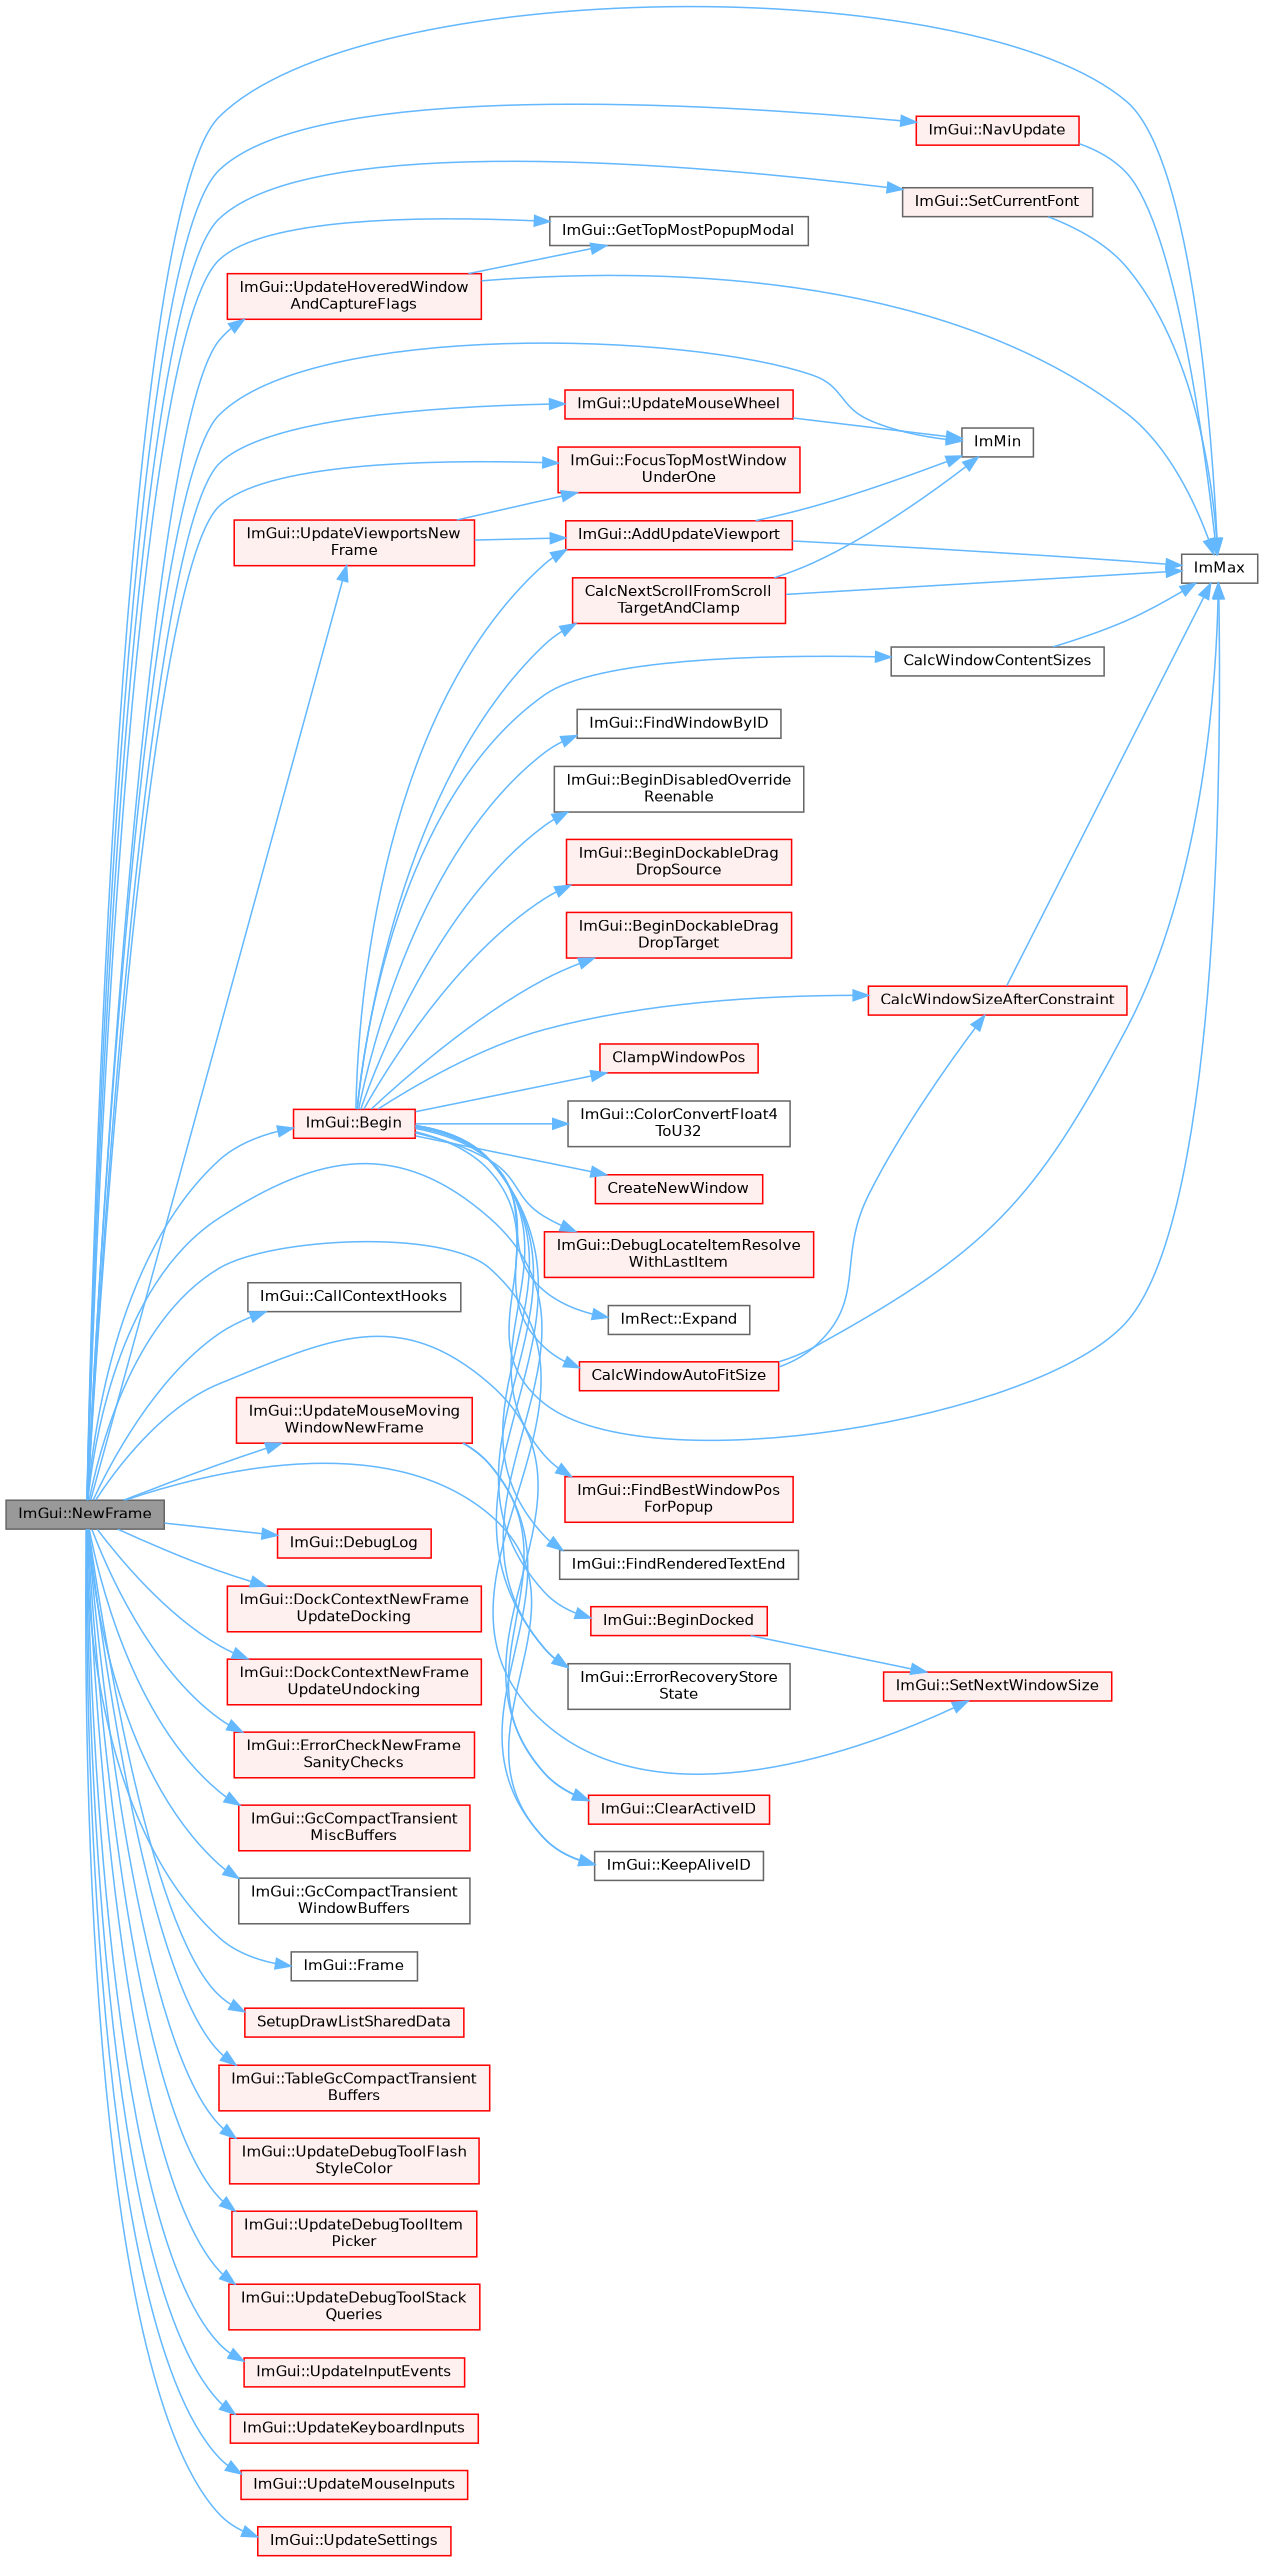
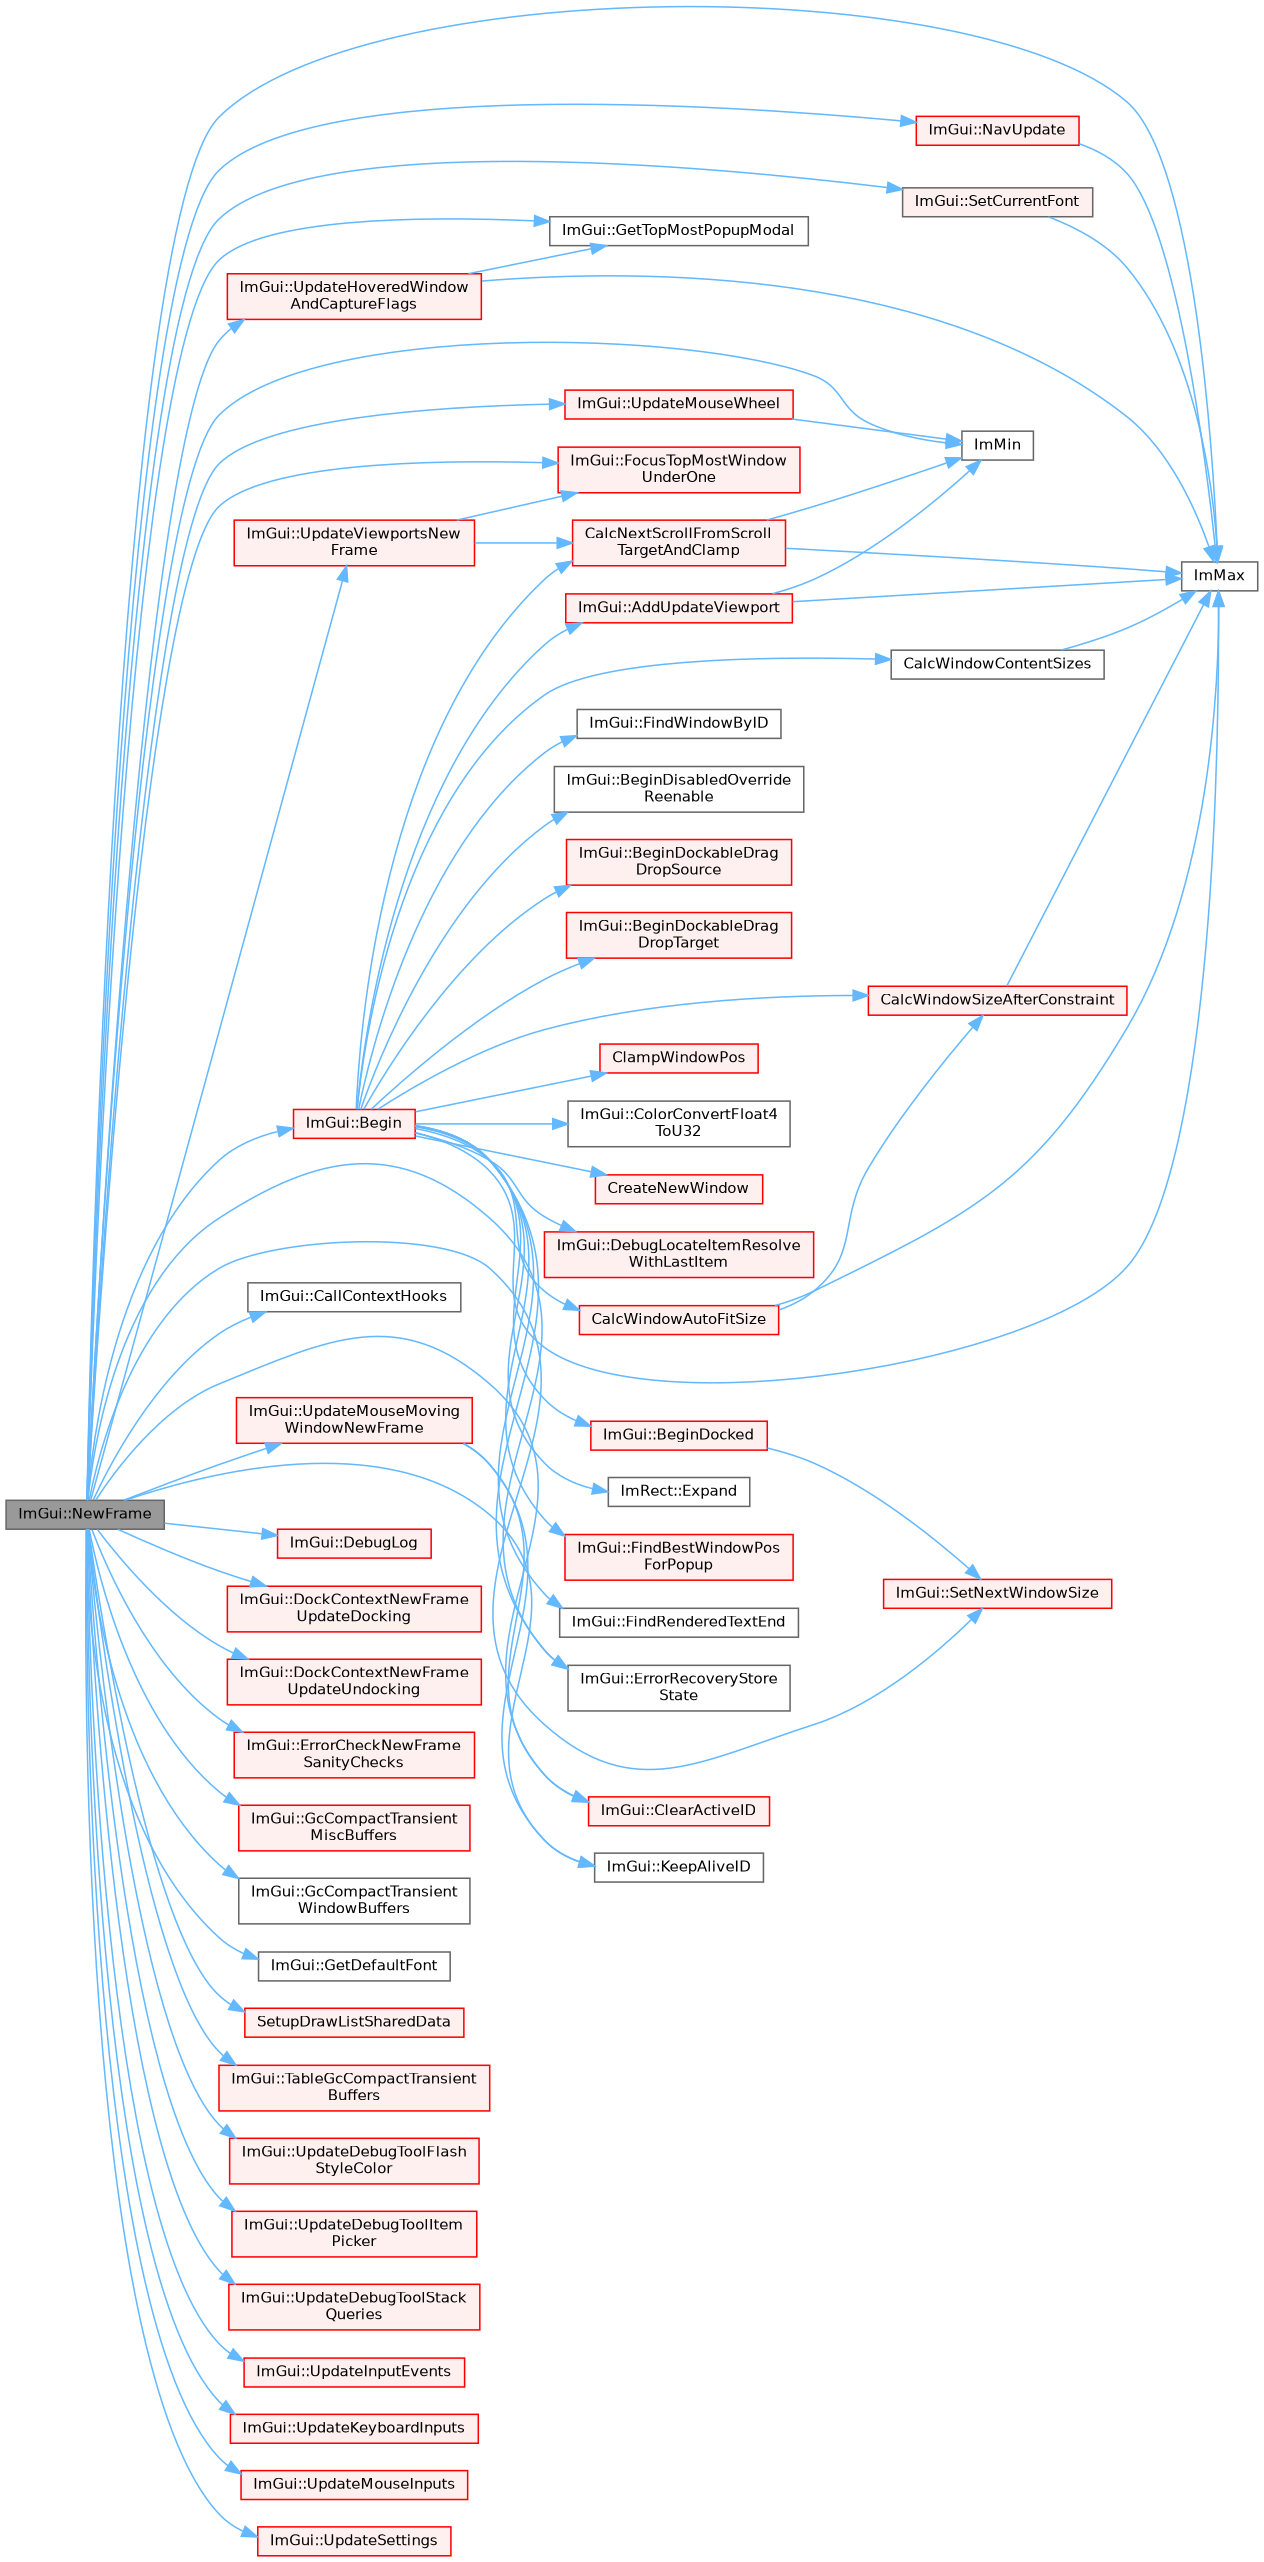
edge "ImGui::UpdateViewportsNew Frame" -> "ImGui::AddUpdateViewport": now "ImGui::UpdateViewportsNew Frame" -> "CalcNextScrollFromScroll TargetAndClamp"
node "ImGui::Frame": label "ImGui::Frame" -> "ImGui::GetDefaultFont"
